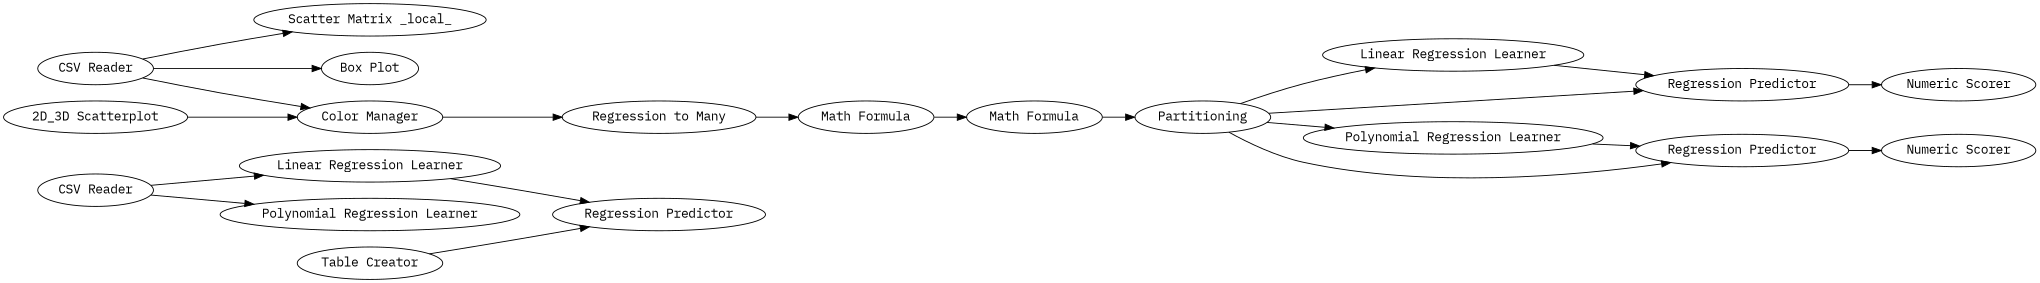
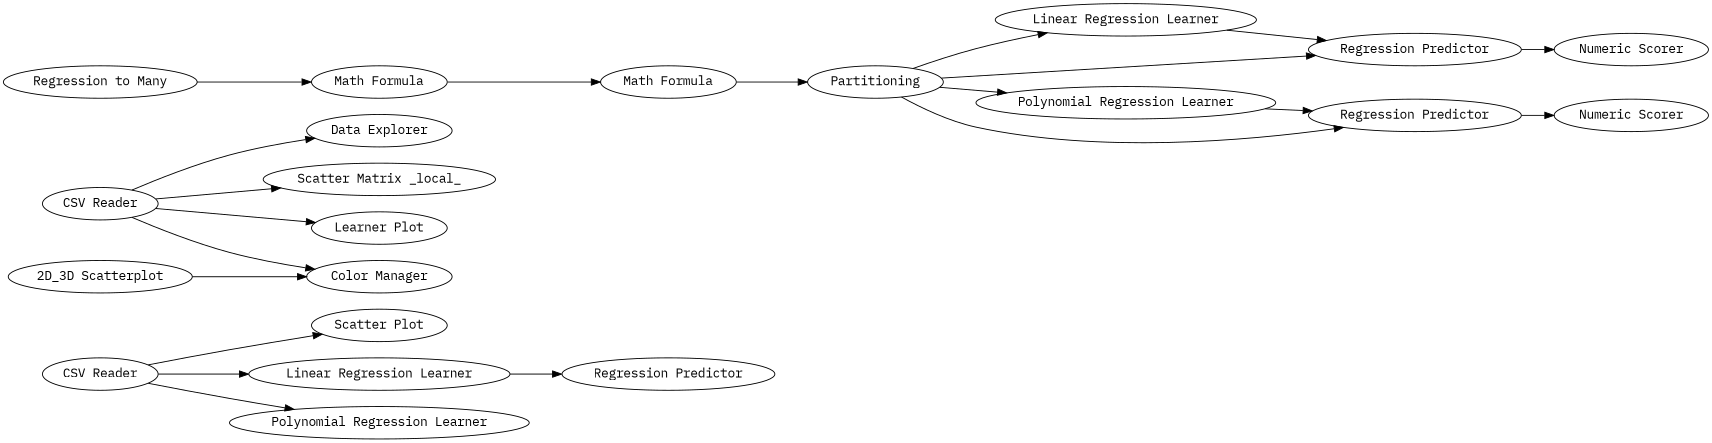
node "Box Plot": label "Box Plot" -> "Learner Plot"
edge "Color Manager" -> "Regression to Many": removed
node "Data Explorer": added
node "Table Creator": removed
node "Scatter Plot": added
